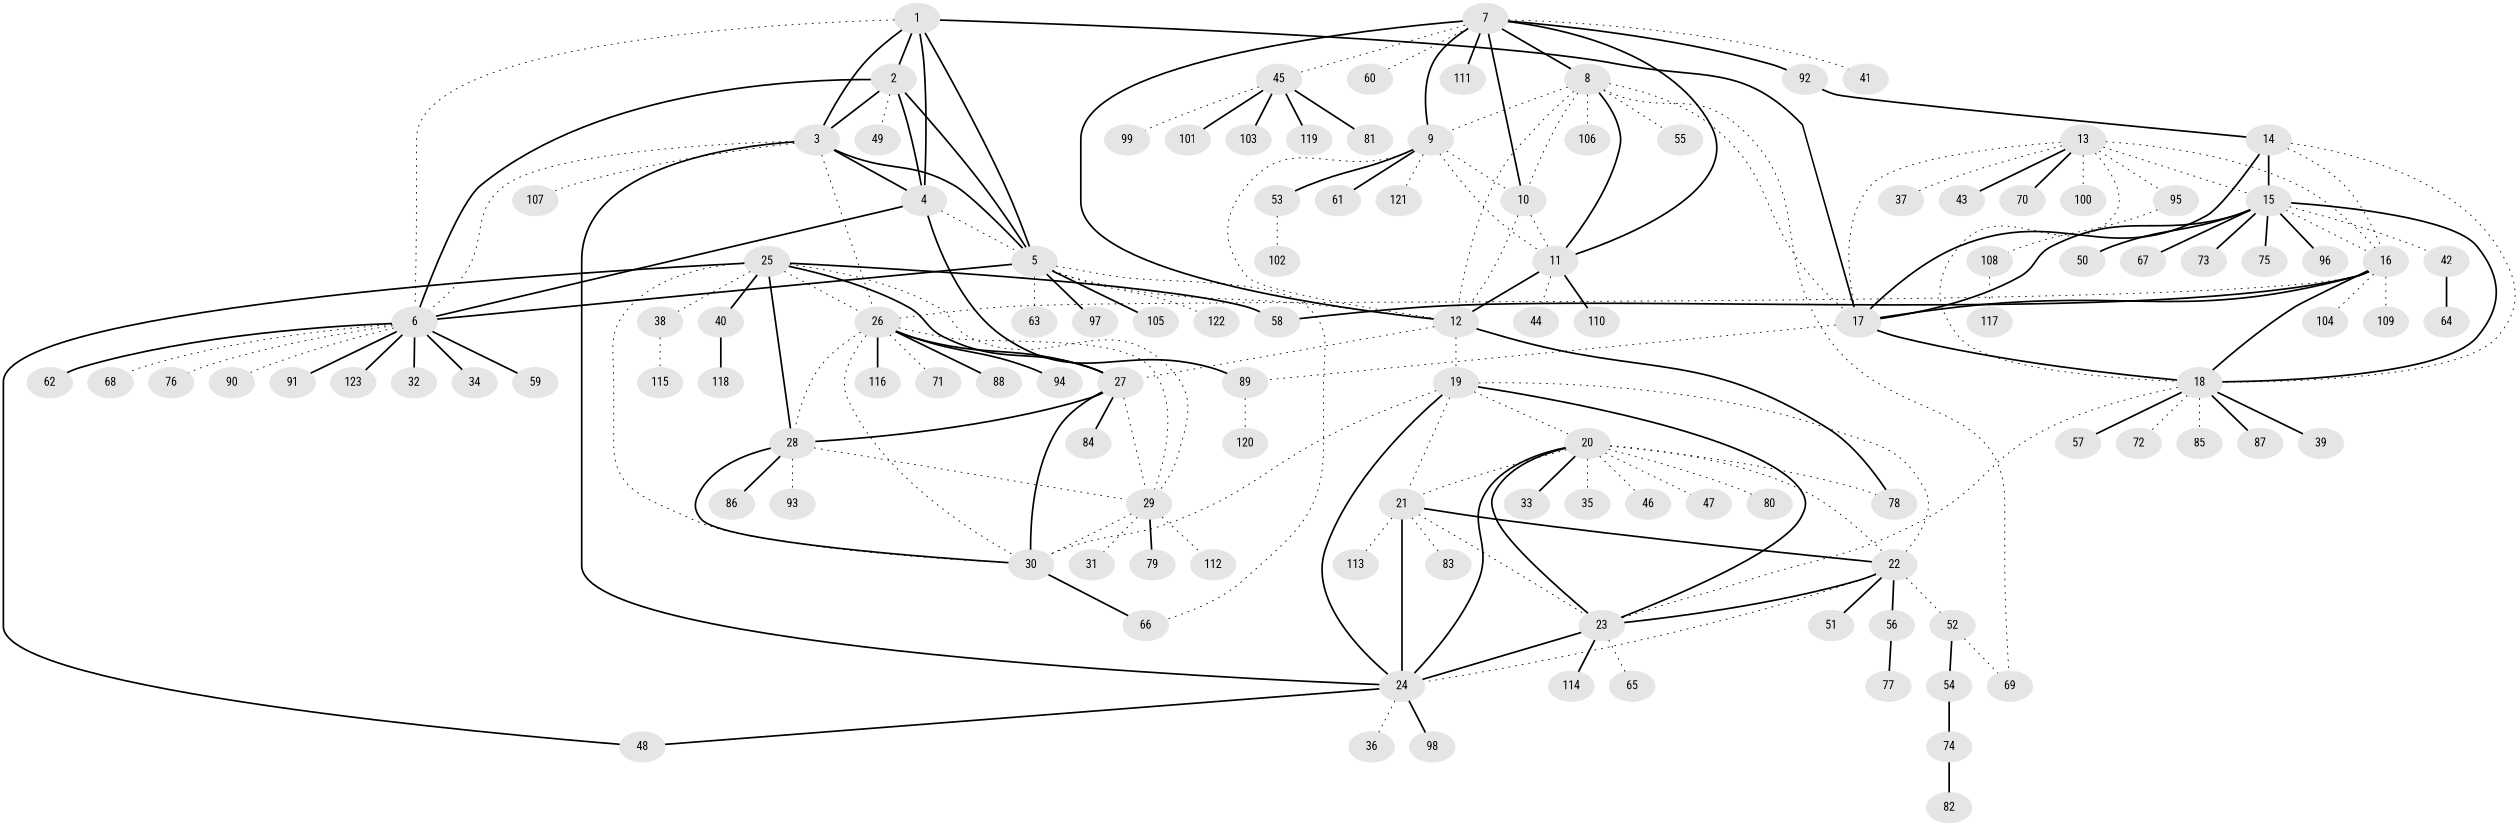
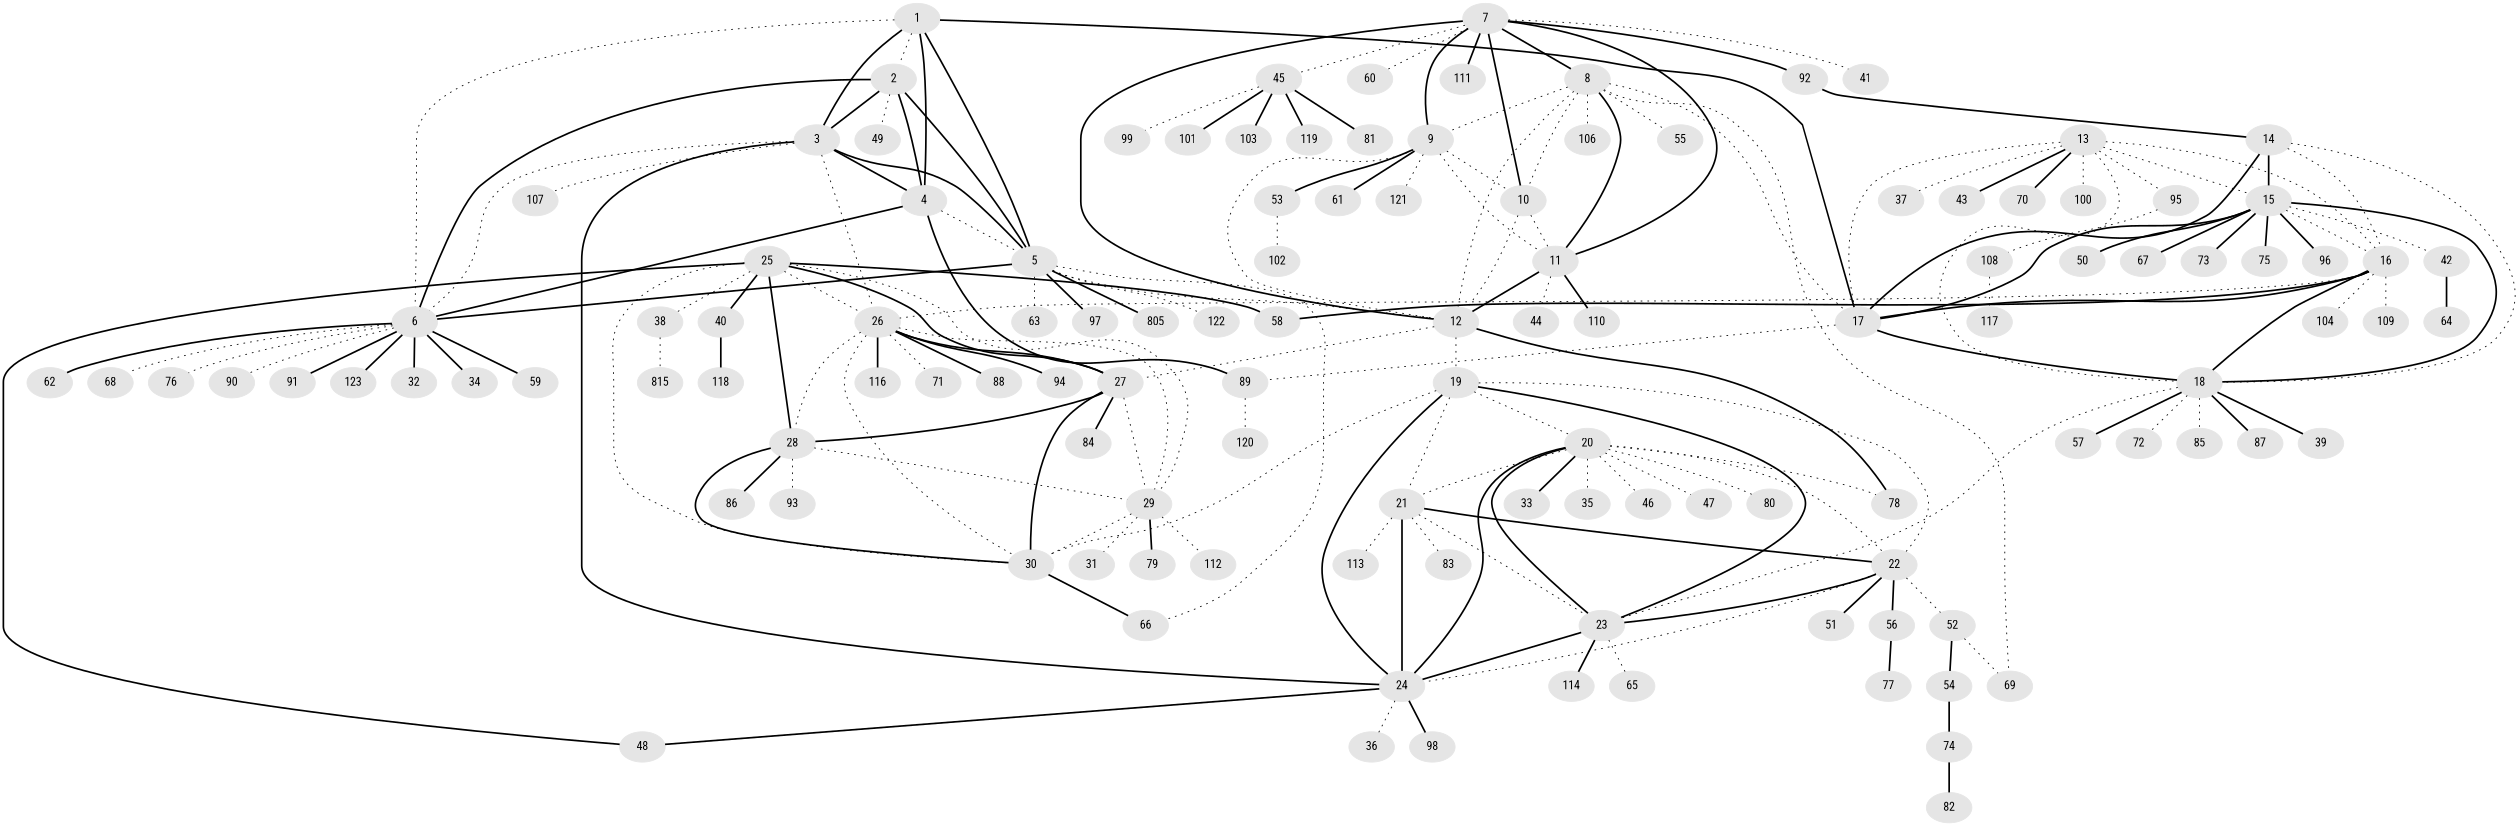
edge "1" -- "2": style bold -> dotted
node "105": label "105" -> "805"
node "115": label "115" -> "815"
